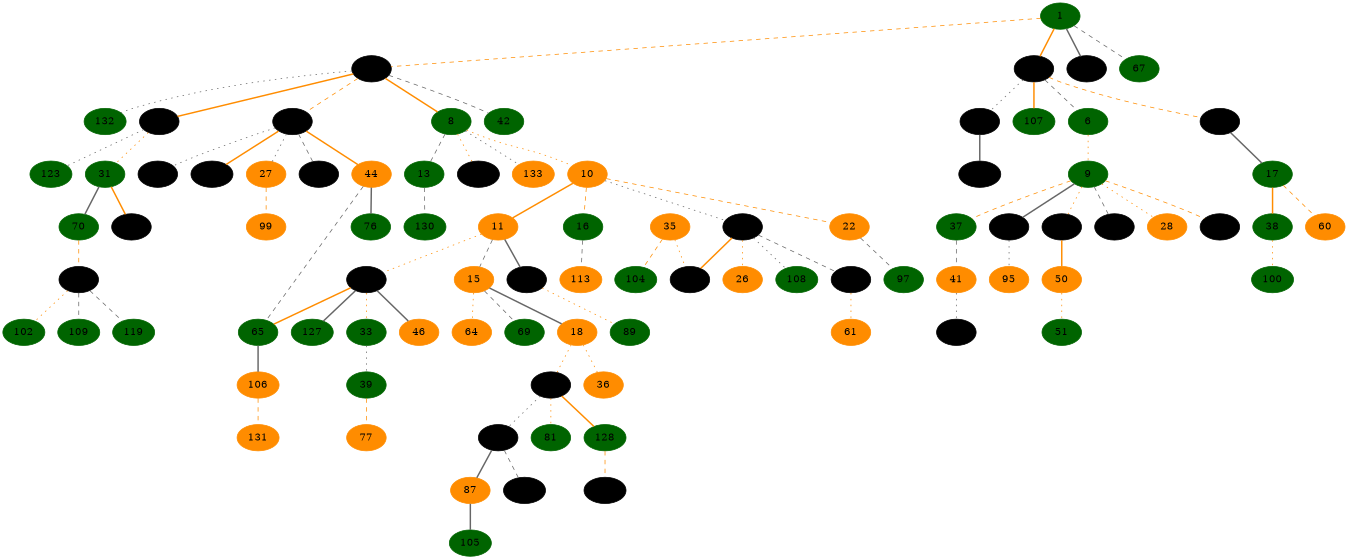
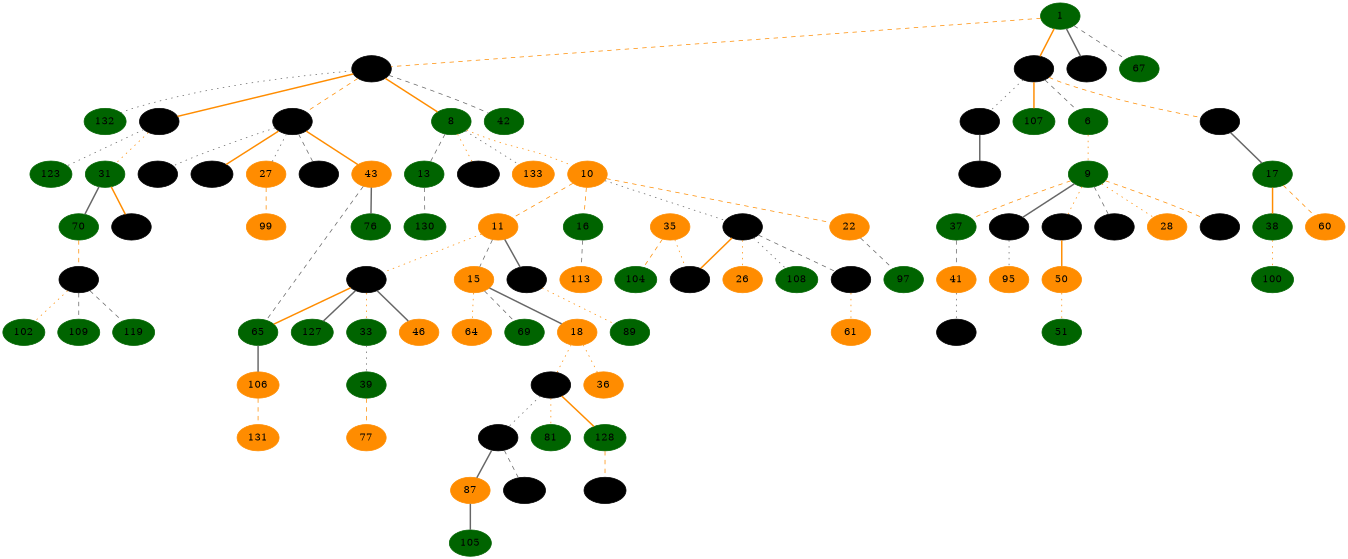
node "44": label "44" -> "43"
edge "10" -- "11": style bold -> dashed
